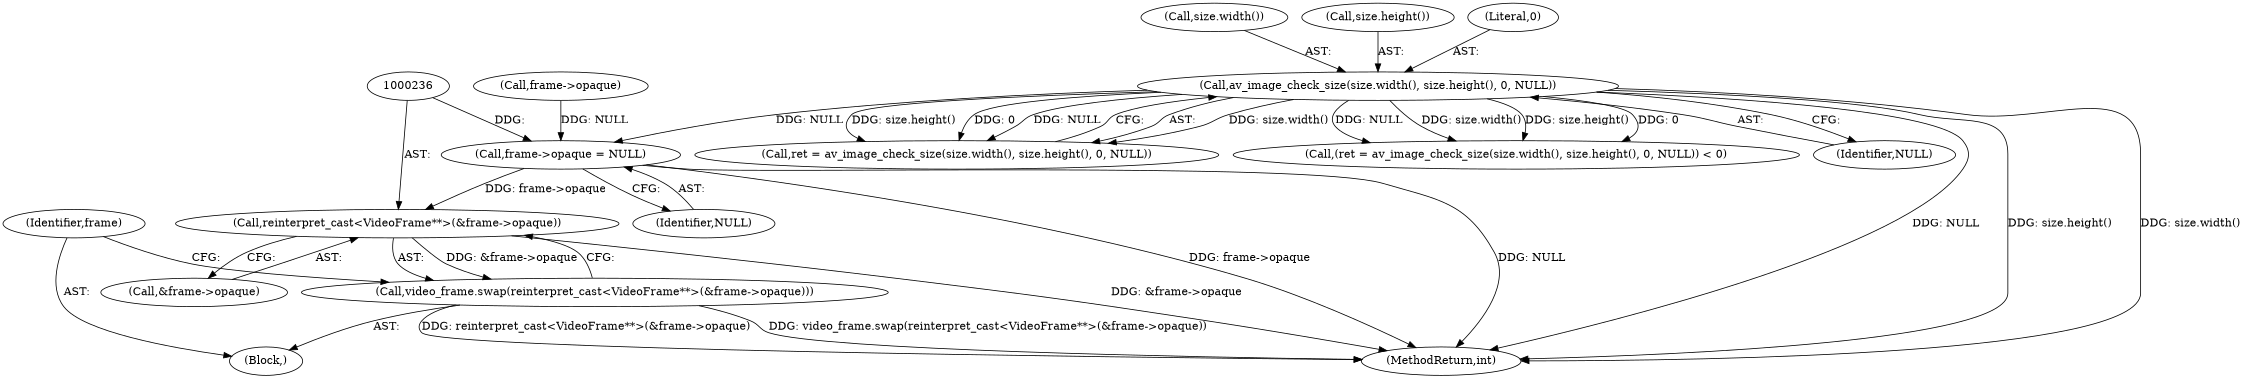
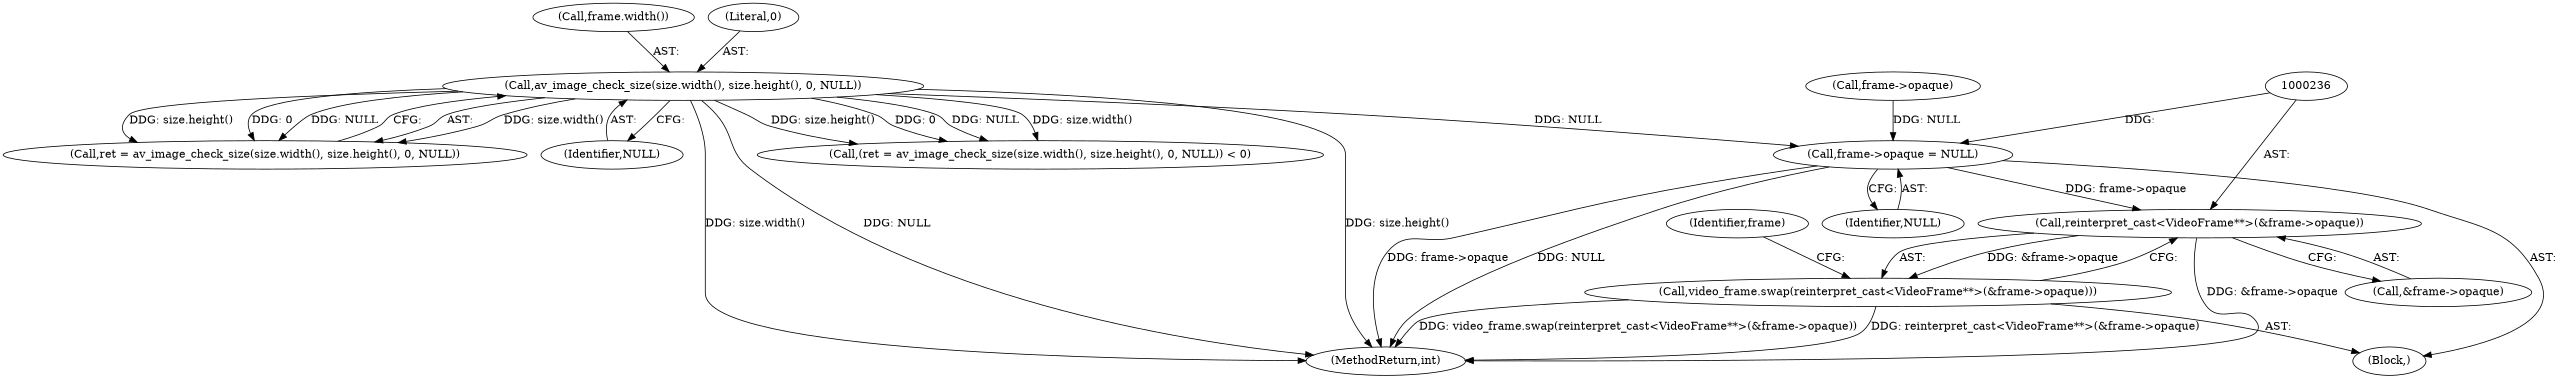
node "(Call,size.width())": label "(Call,size.width())" -> "(Call,frame.width())"
node "(Call,size.height())": removed
edge "(Identifier,frame)" -> "(Block,)": now "(Call,frame->opaque = NULL)" -> "(Block,)"
